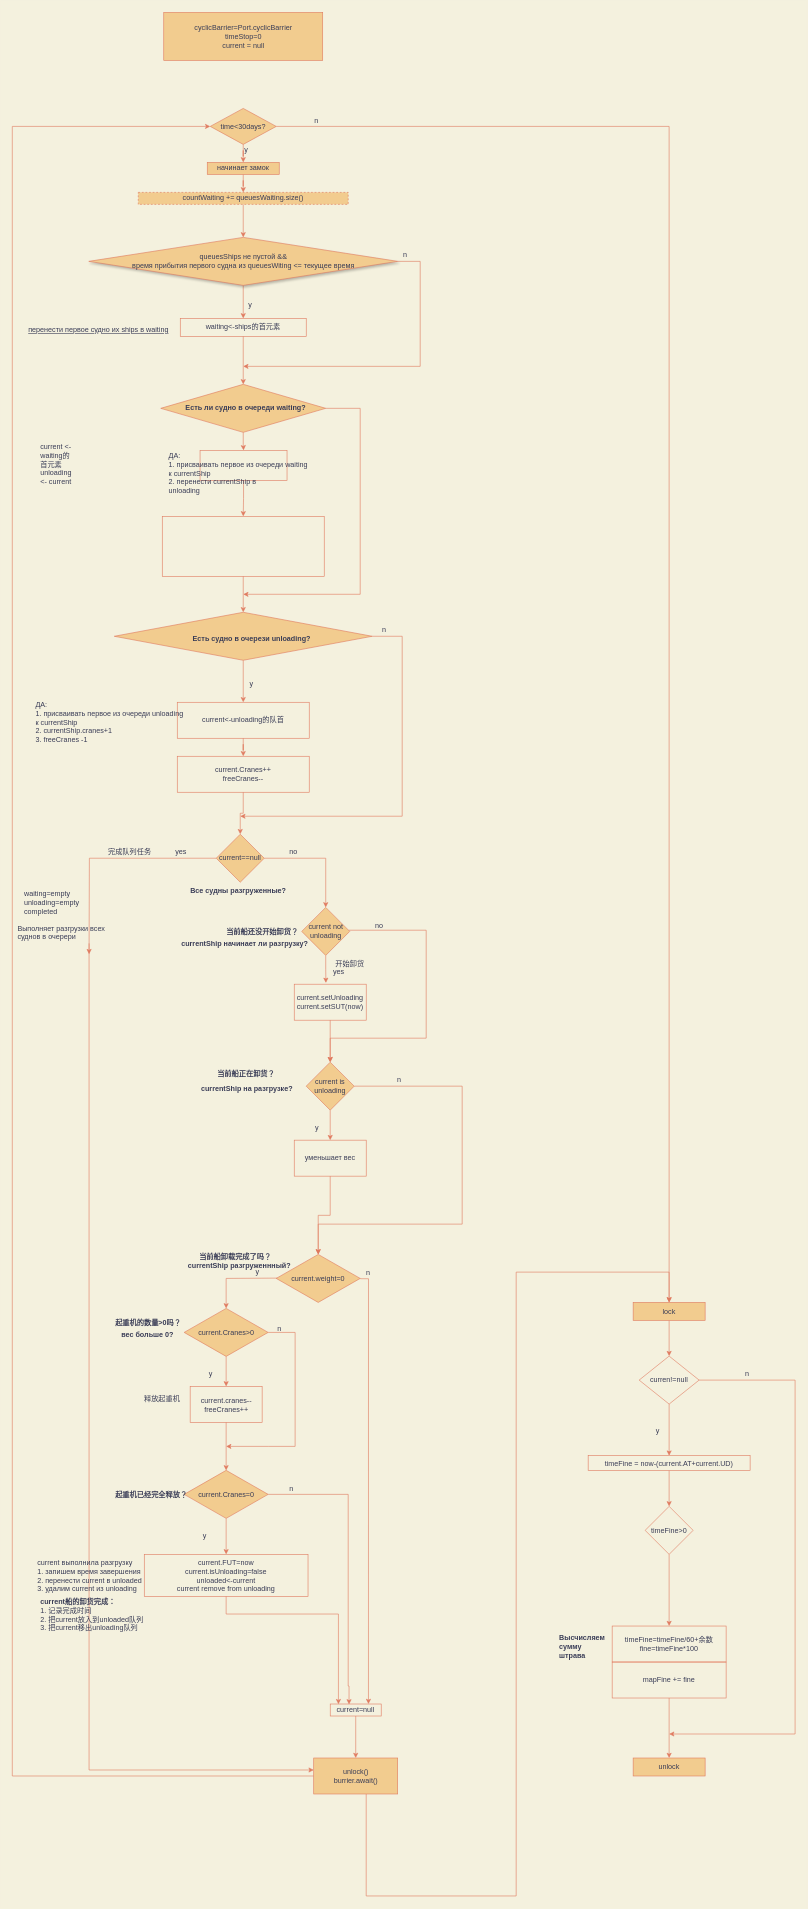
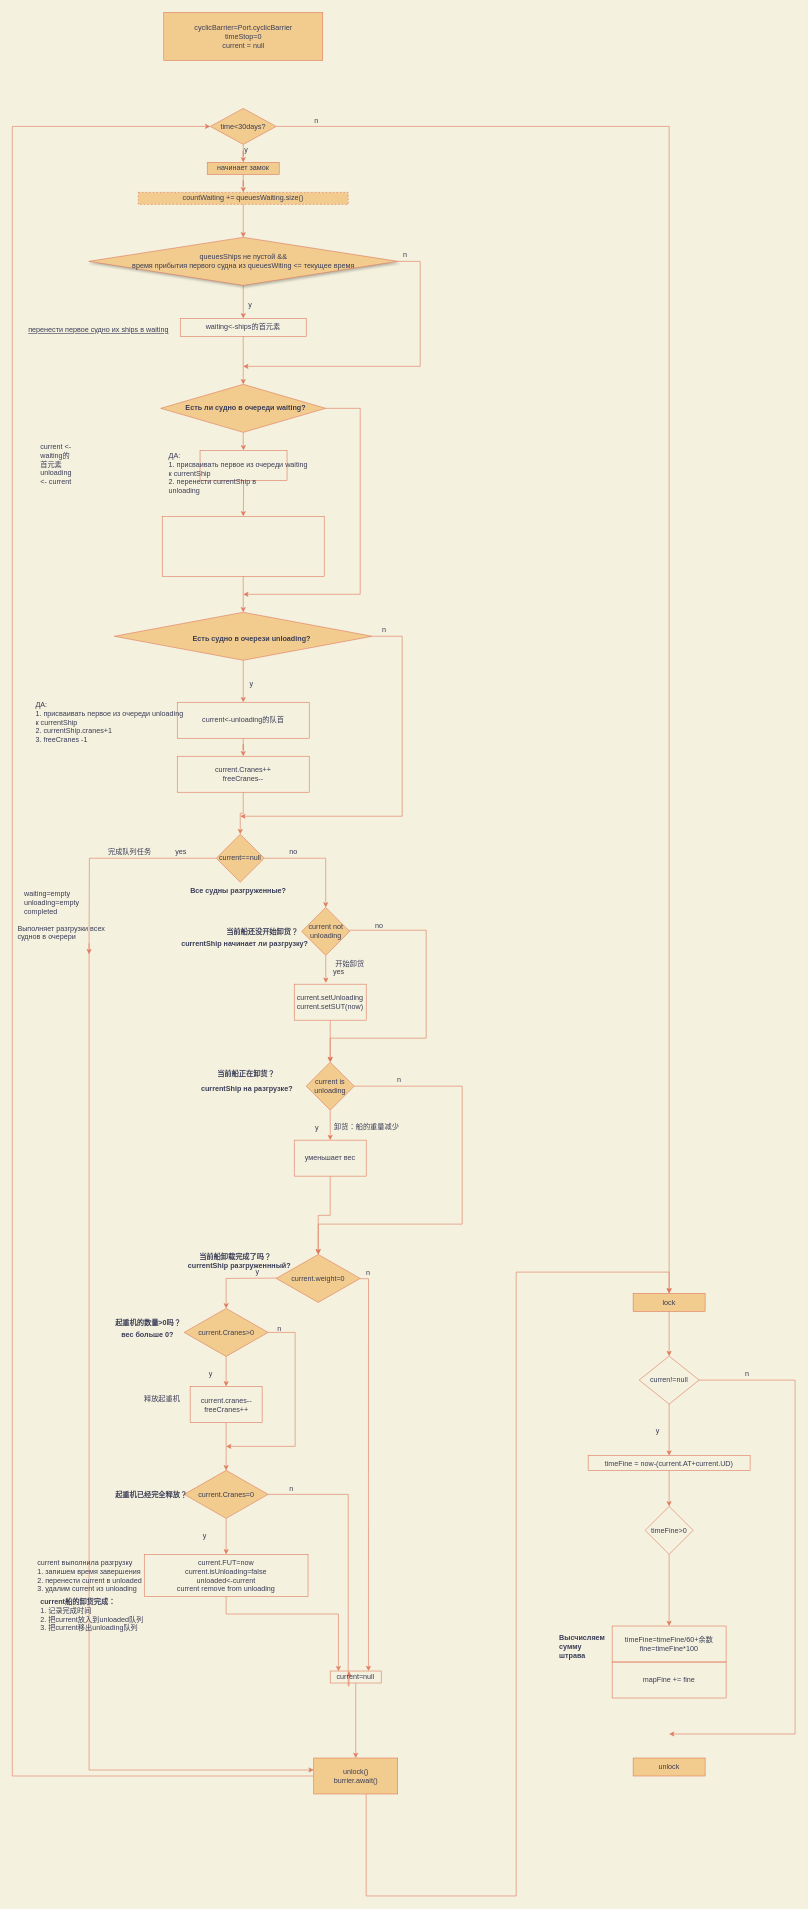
node "卸货：船的重量减少": added
node "lock": moved (669, 1312) -> (669, 1303)
node "current=null": moved (356, 1710) -> (356, 1677)
edge "mapFine += fine" -> "unlock": removed
